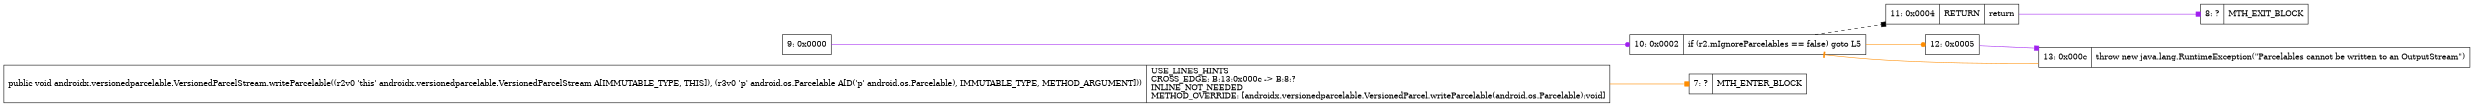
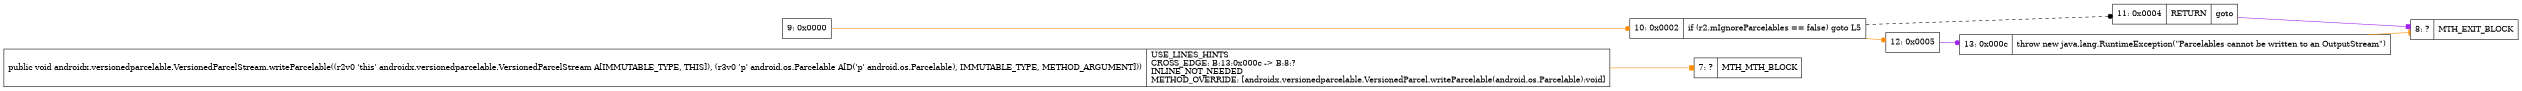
node "11: 0x0004": text "return" -> "goto"
edge "10: 0x0002" -> "11: 0x0004": arrowhead box -> dot
edge "9: 0x0000" -> "10: 0x0002": color purple -> darkorange
edge "12: 0x0005" -> "13: 0x000c": arrowhead box -> dot
edge "13: 0x000c" -> "10: 0x0002": now "13: 0x000c" -> "8: ?"
node "7: ?": text "MTH_ENTER_BLOCK" -> "MTH_MTH_BLOCK"
